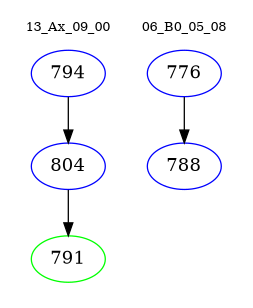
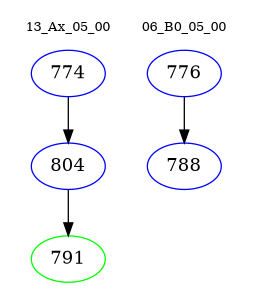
cluster "13_Ax_09_00": label "13_Ax_09_00" -> "13_Ax_05_00"
cluster "06_B0_05_08": label "06_B0_05_08" -> "06_B0_05_00"
node "794": label "794" -> "774"
